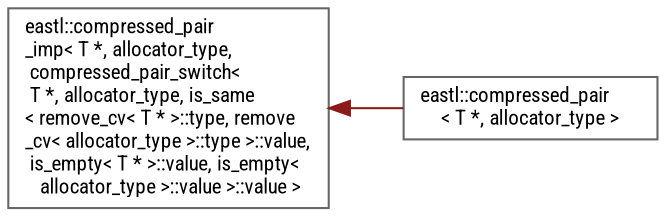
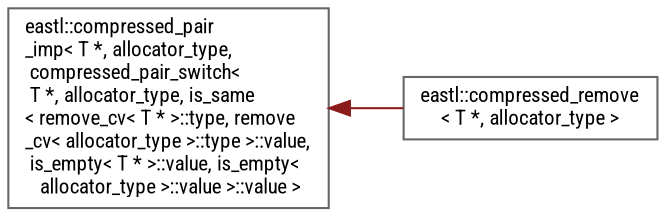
node "eastl::compressed_pair < T *, allocator_type >": label "eastl::compressed_pair < T *, allocator_type >" -> "eastl::compressed_remove < T *, allocator_type >"
